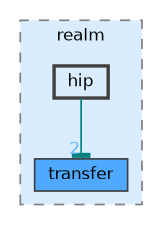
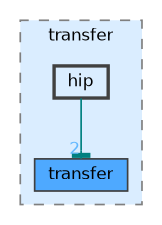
cluster "realm": label "realm" -> "transfer"
